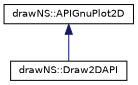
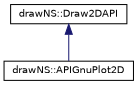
edge "drawNS::Draw2DAPI" -> "drawNS::APIGnuPlot2D": reversed
